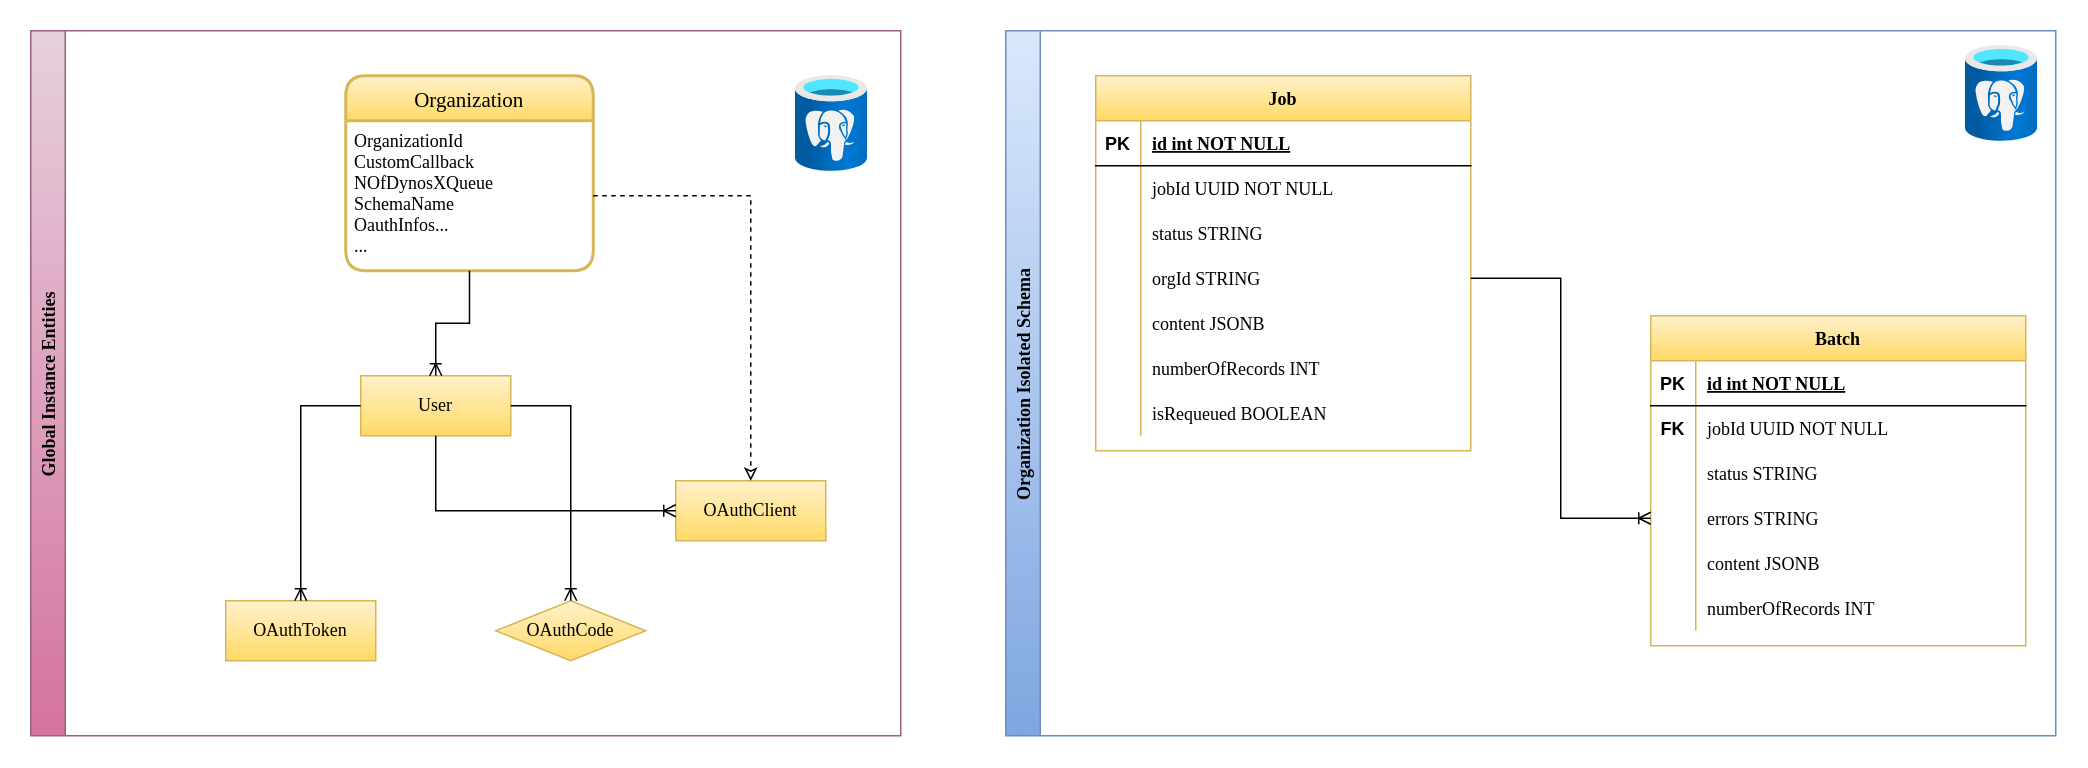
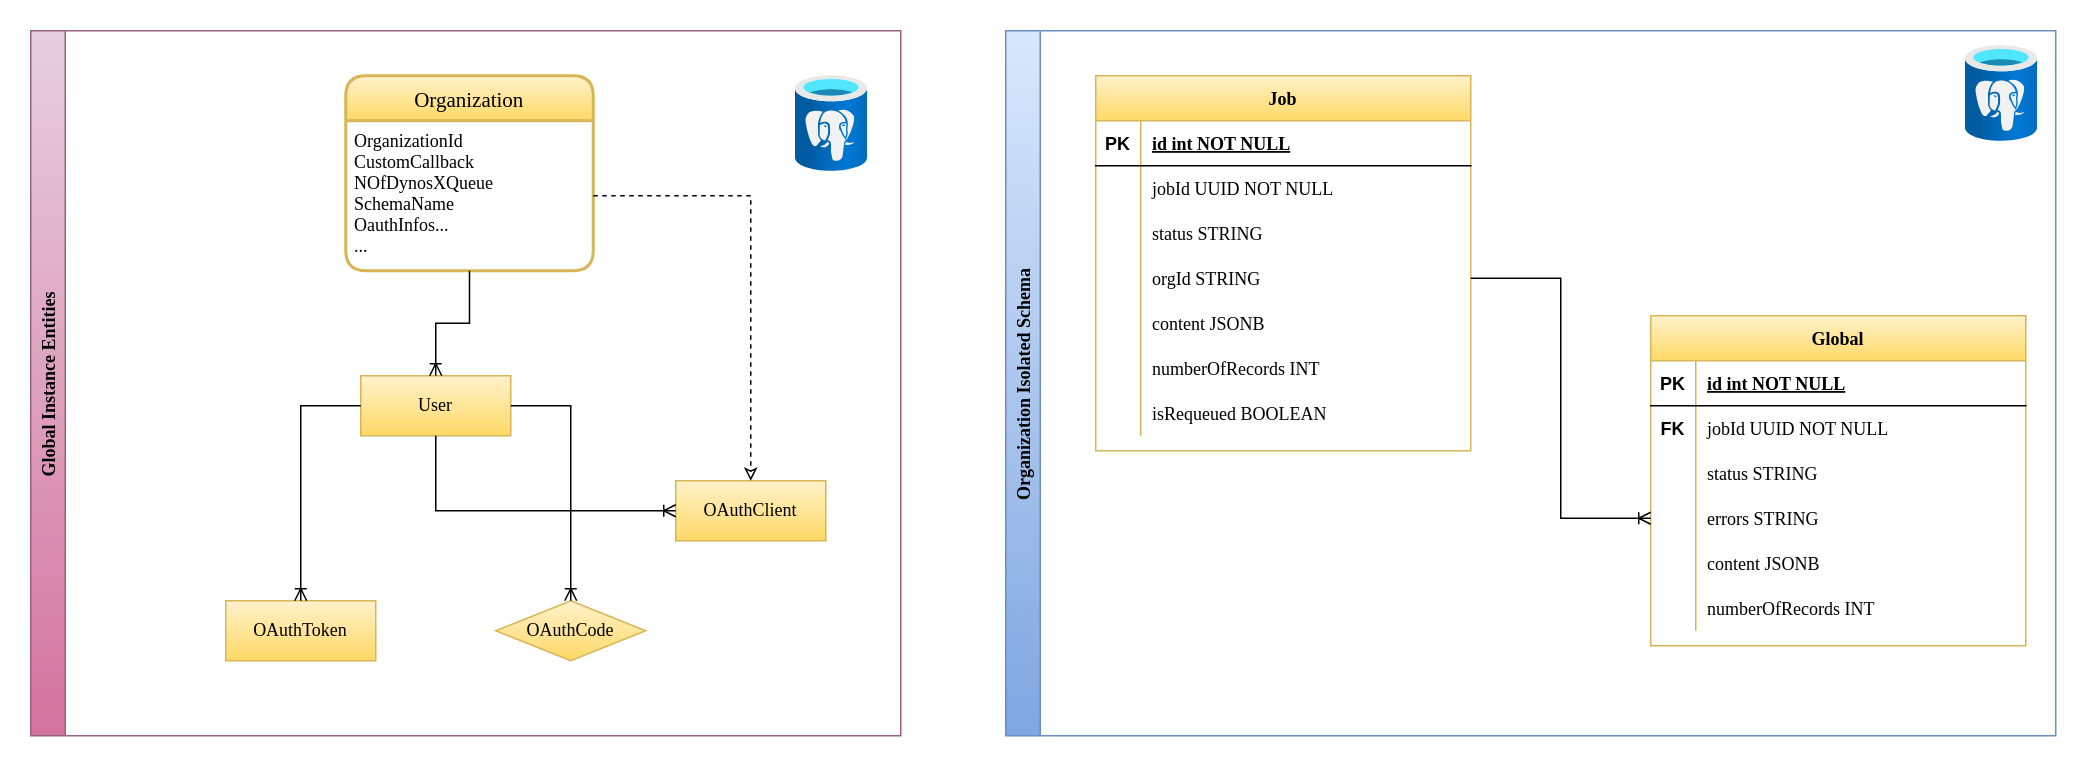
node "Batch": label "Batch" -> "Global"
